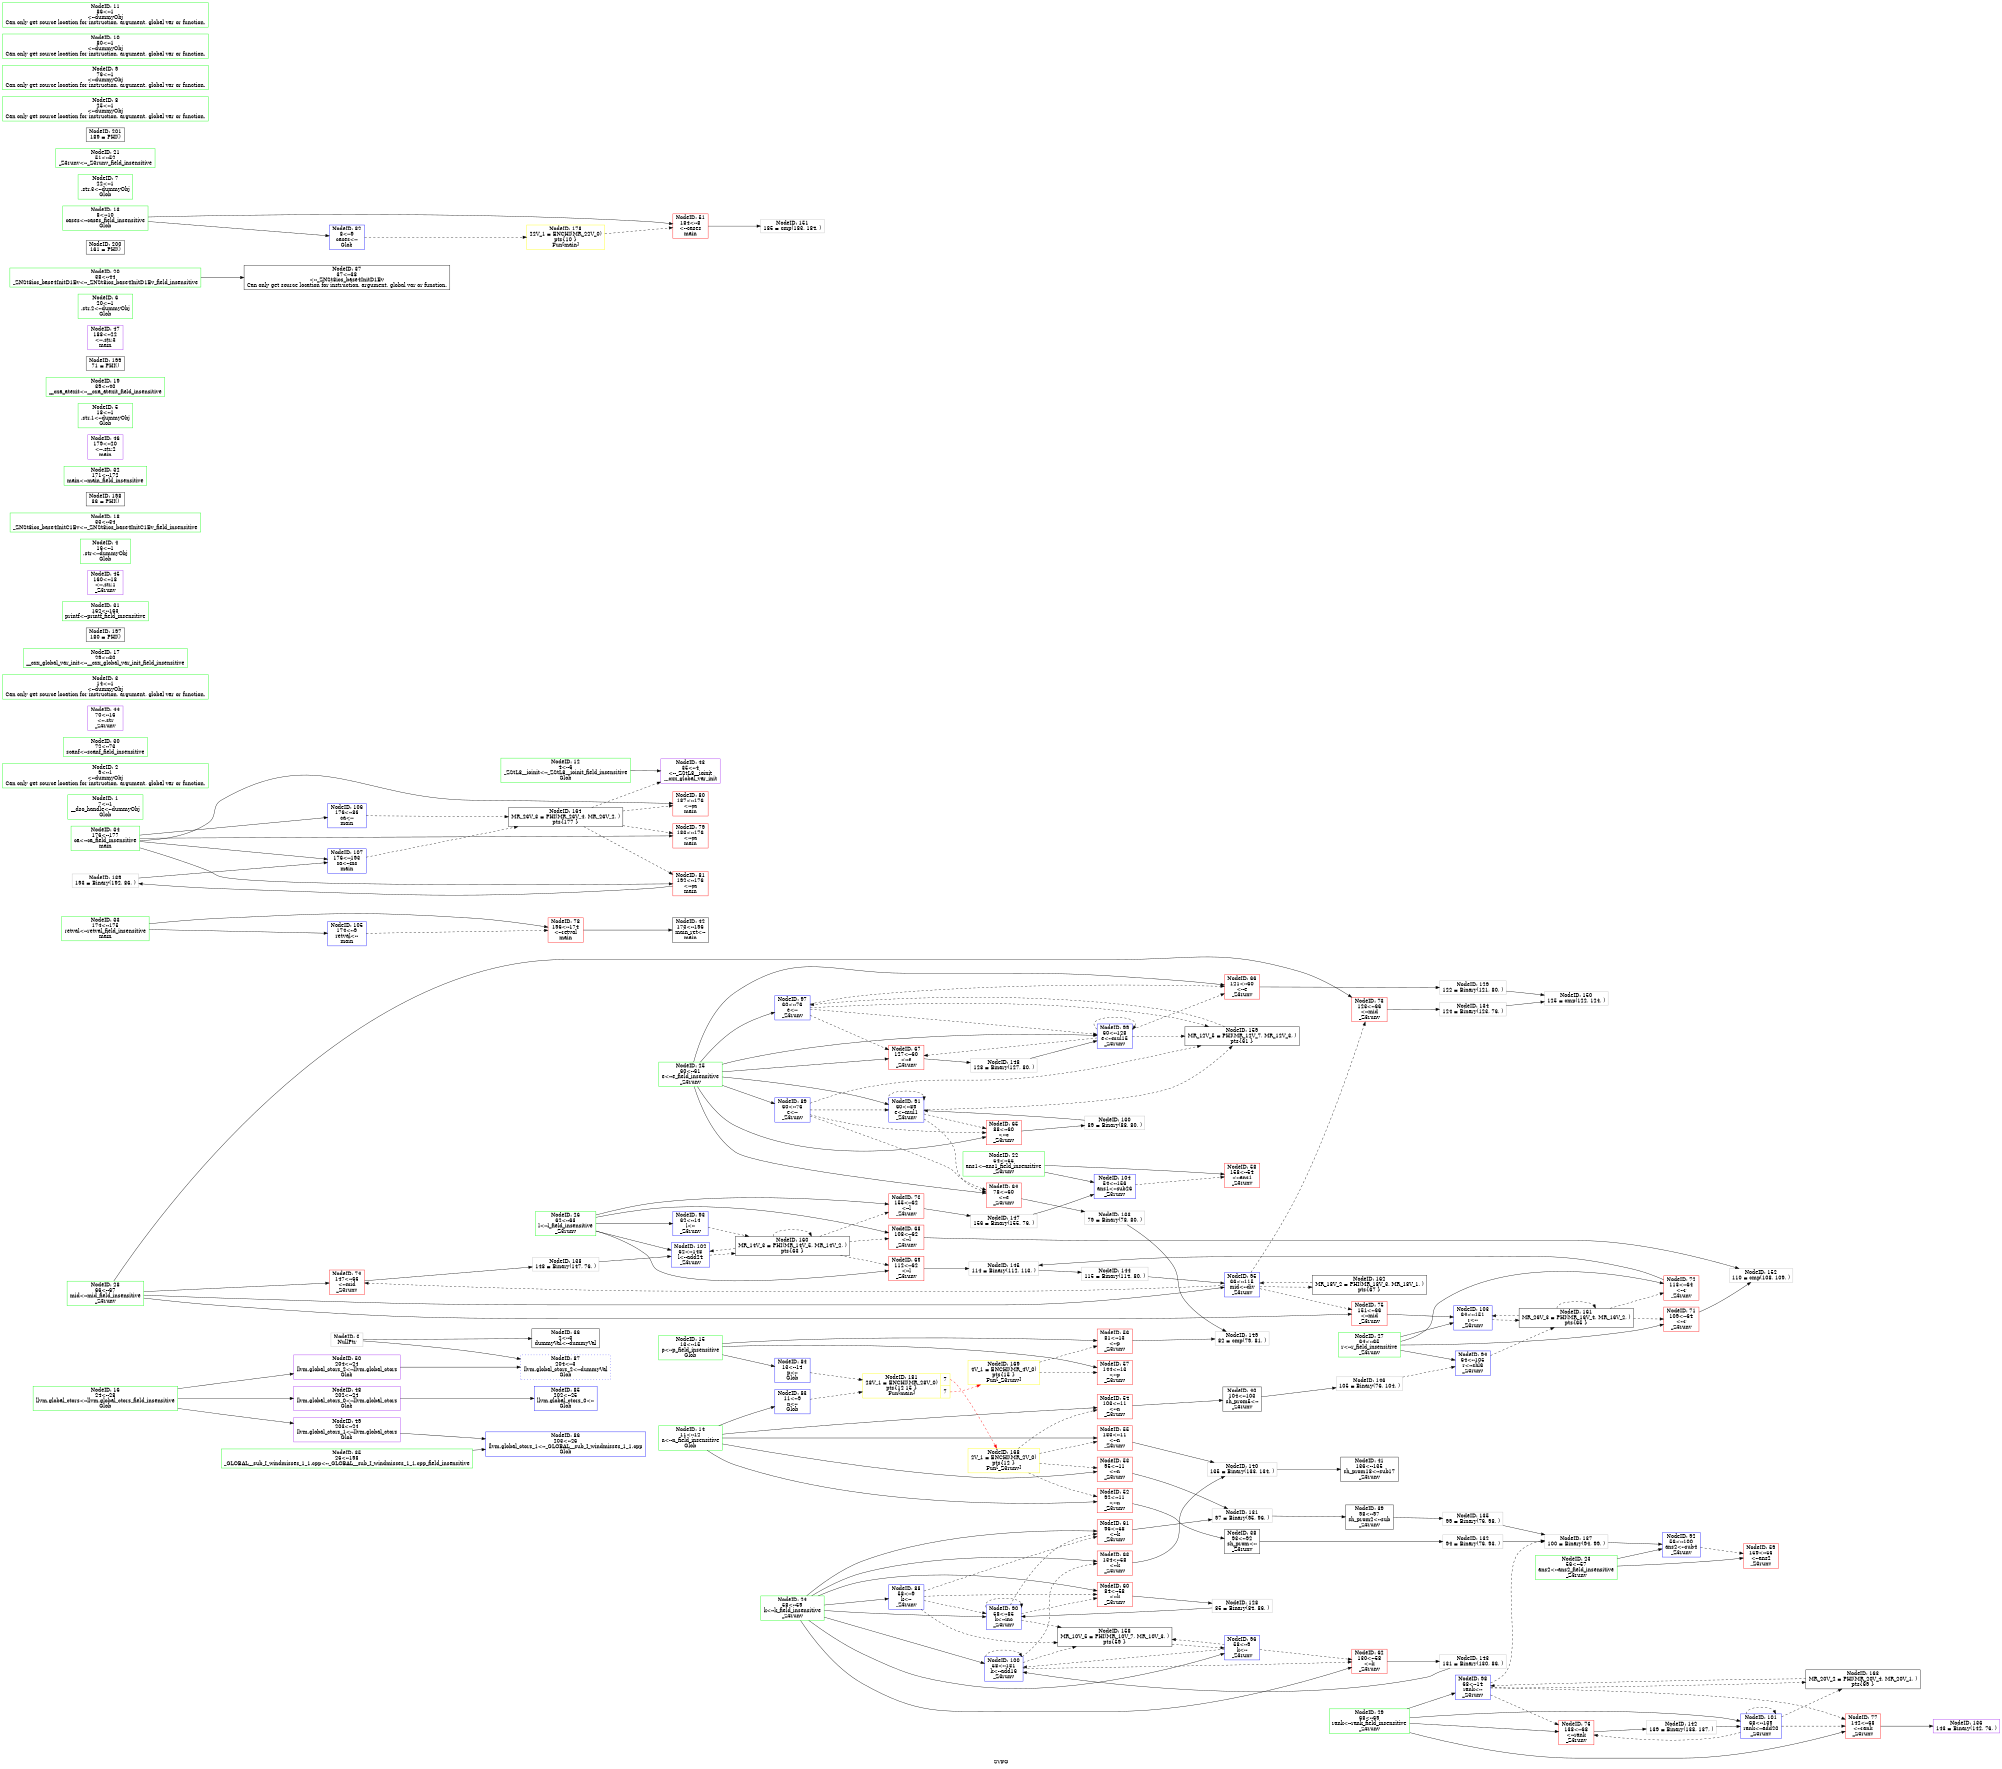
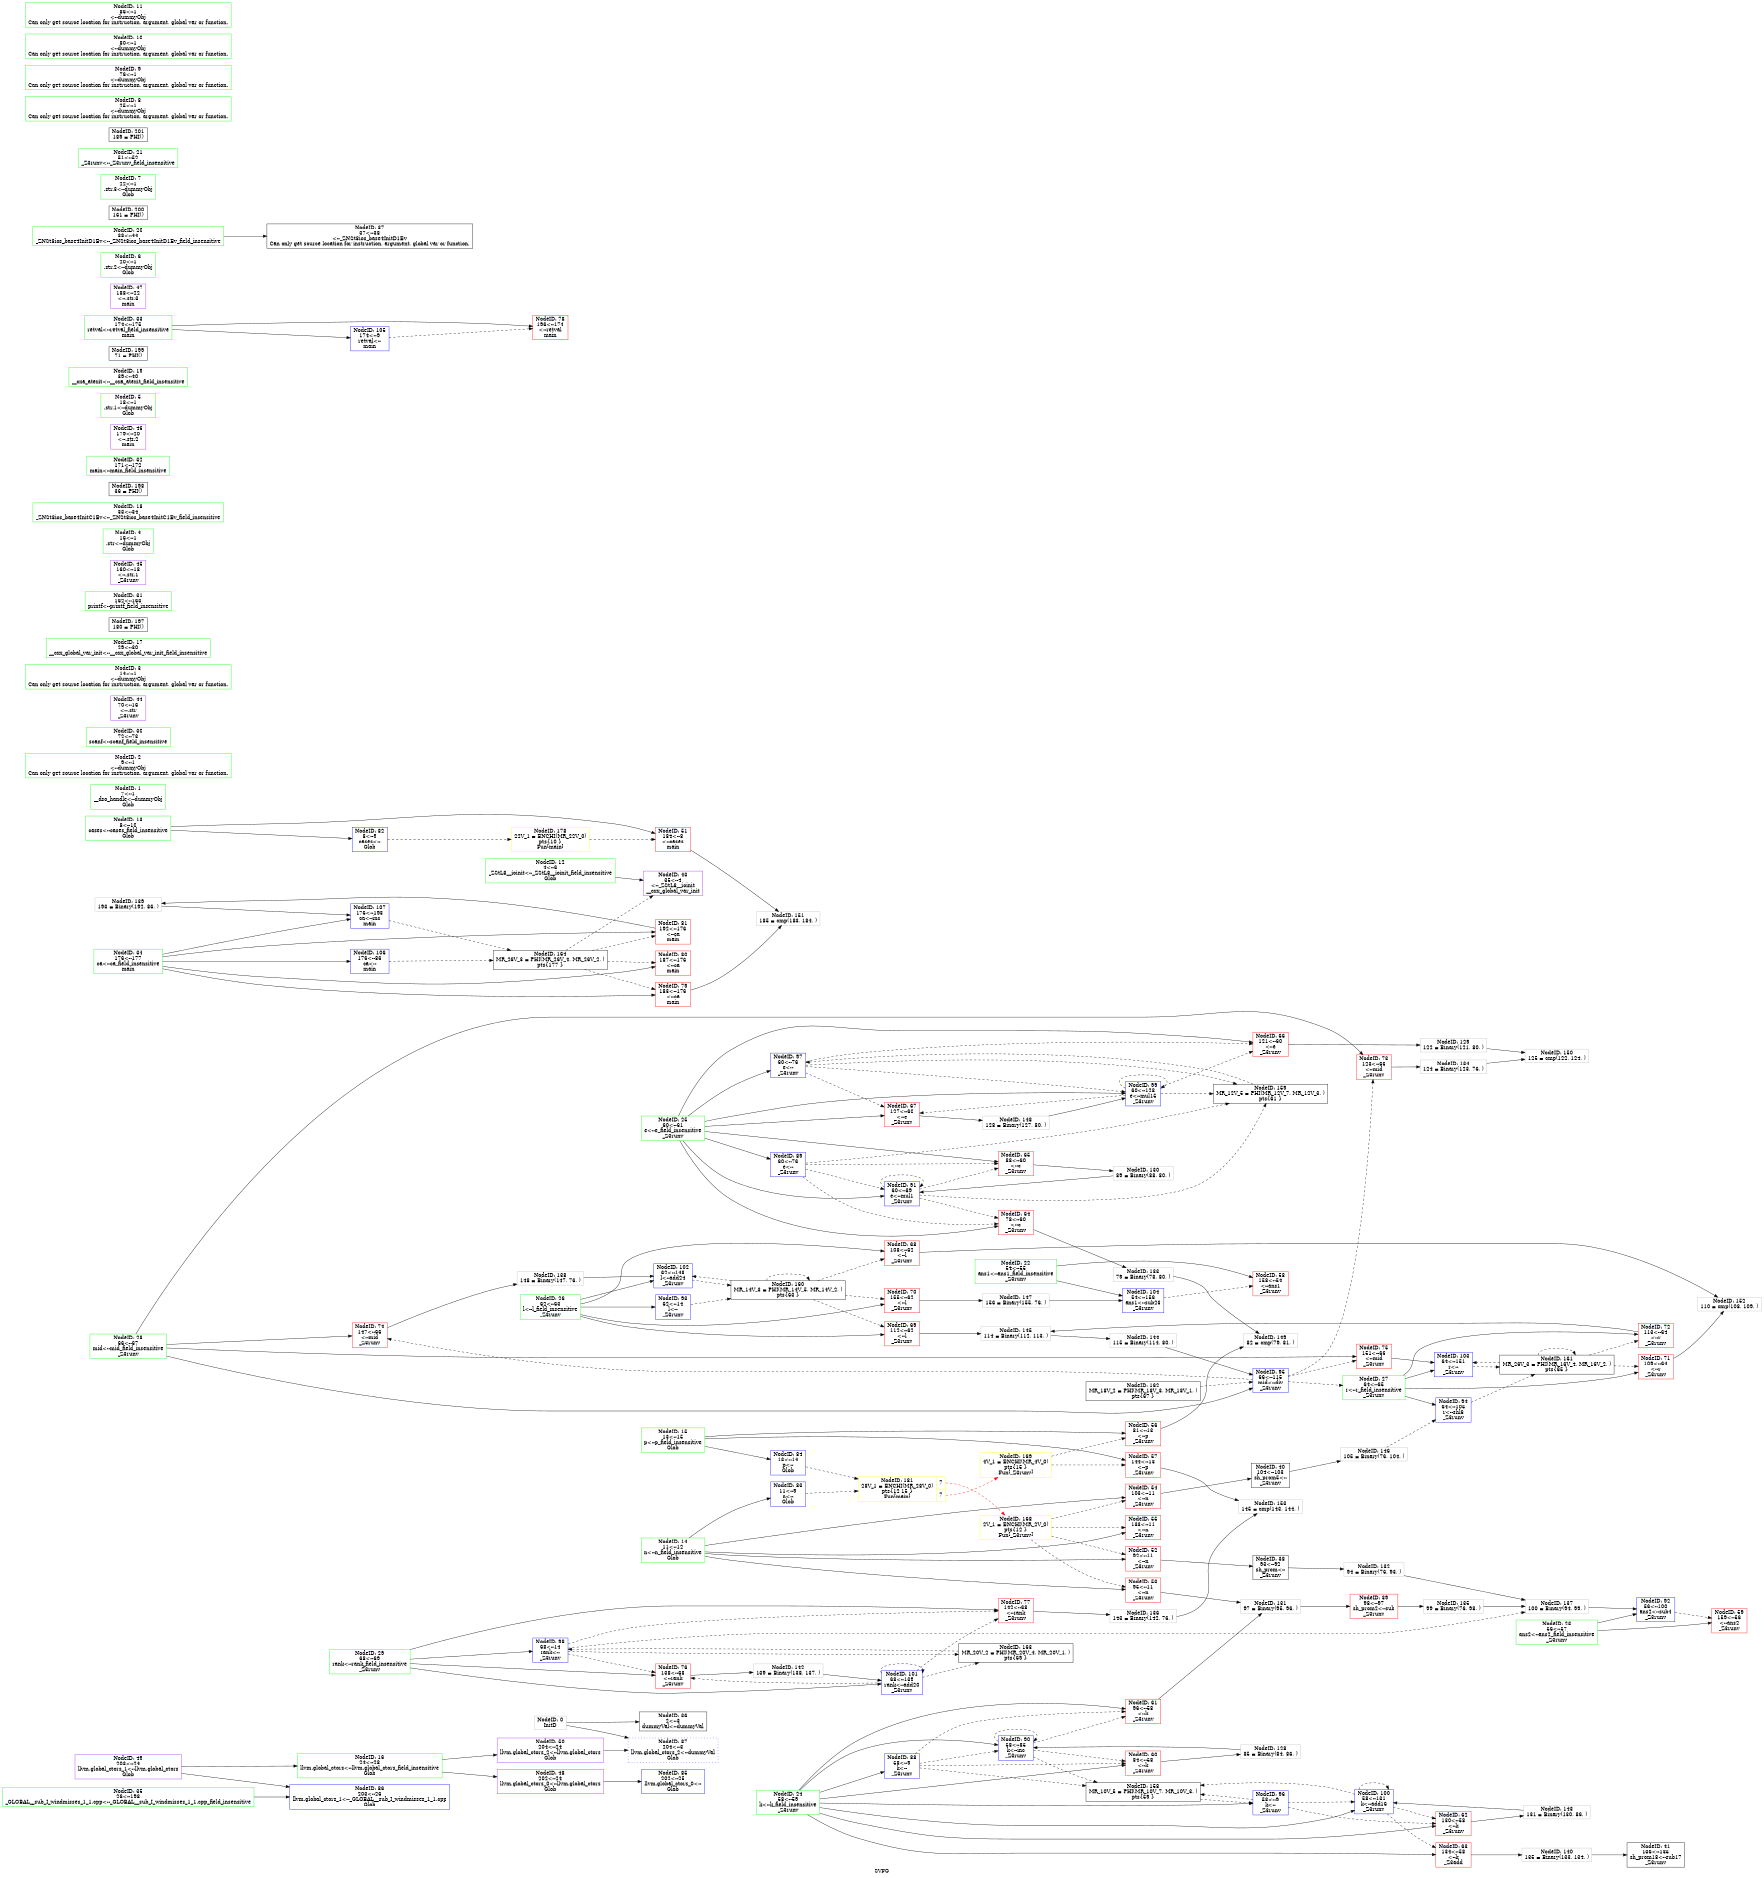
node "NodeID: 42": removed
edge "NodeID: 79" -> "NodeID: 151": added
edge "NodeID: 95" -> "NodeID: 162": now "NodeID: 95" -> "NodeID: 27"
node "NodeID: 0": text "NullPtr" -> "InitD"
edge "NodeID: 16" -> "NodeID: 49": reversed
edge "NodeID: 55" -> "NodeID: 140": removed
node "NodeID: 153": added
node "NodeID: 39": color black -> red
node "NodeID: 63": text "_Z3runv" -> "_Z3add"
node "NodeID: 136": color purple -> grey
